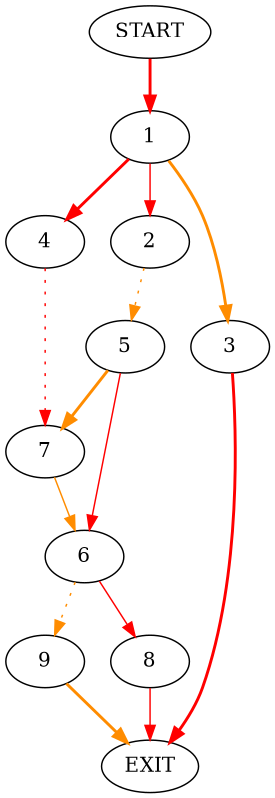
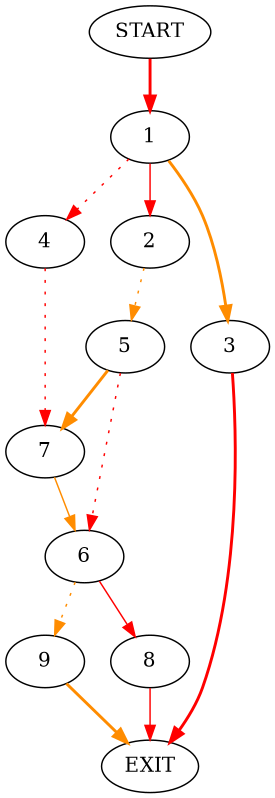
edge "1" -> "4": style bold -> dotted
edge "5" -> "6": style solid -> dotted
